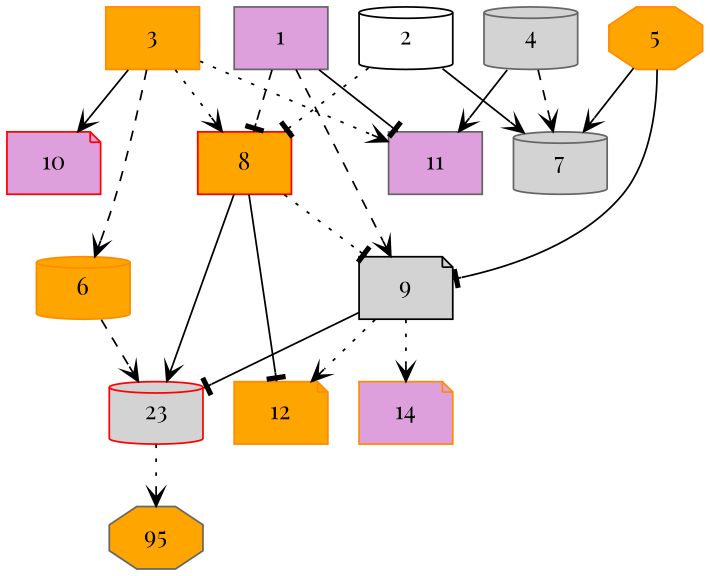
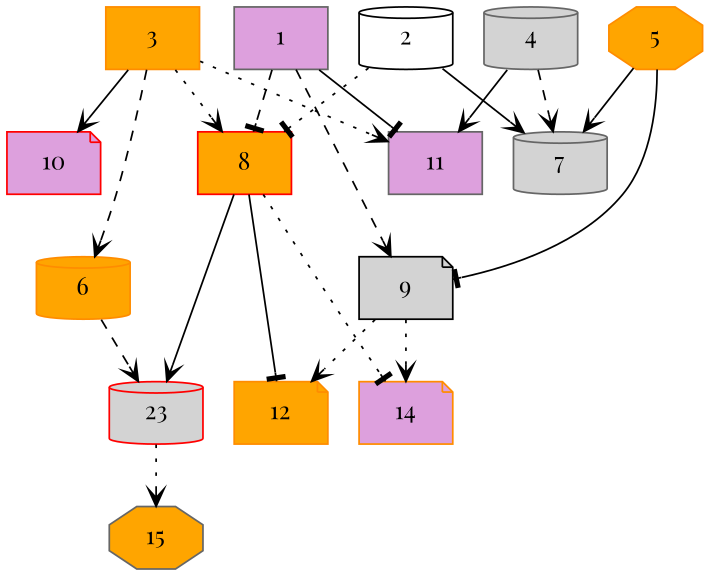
edge "8" -> "9": now "8" -> "14"
edge "9" -> "23": removed
node "95": label "95" -> "15"
